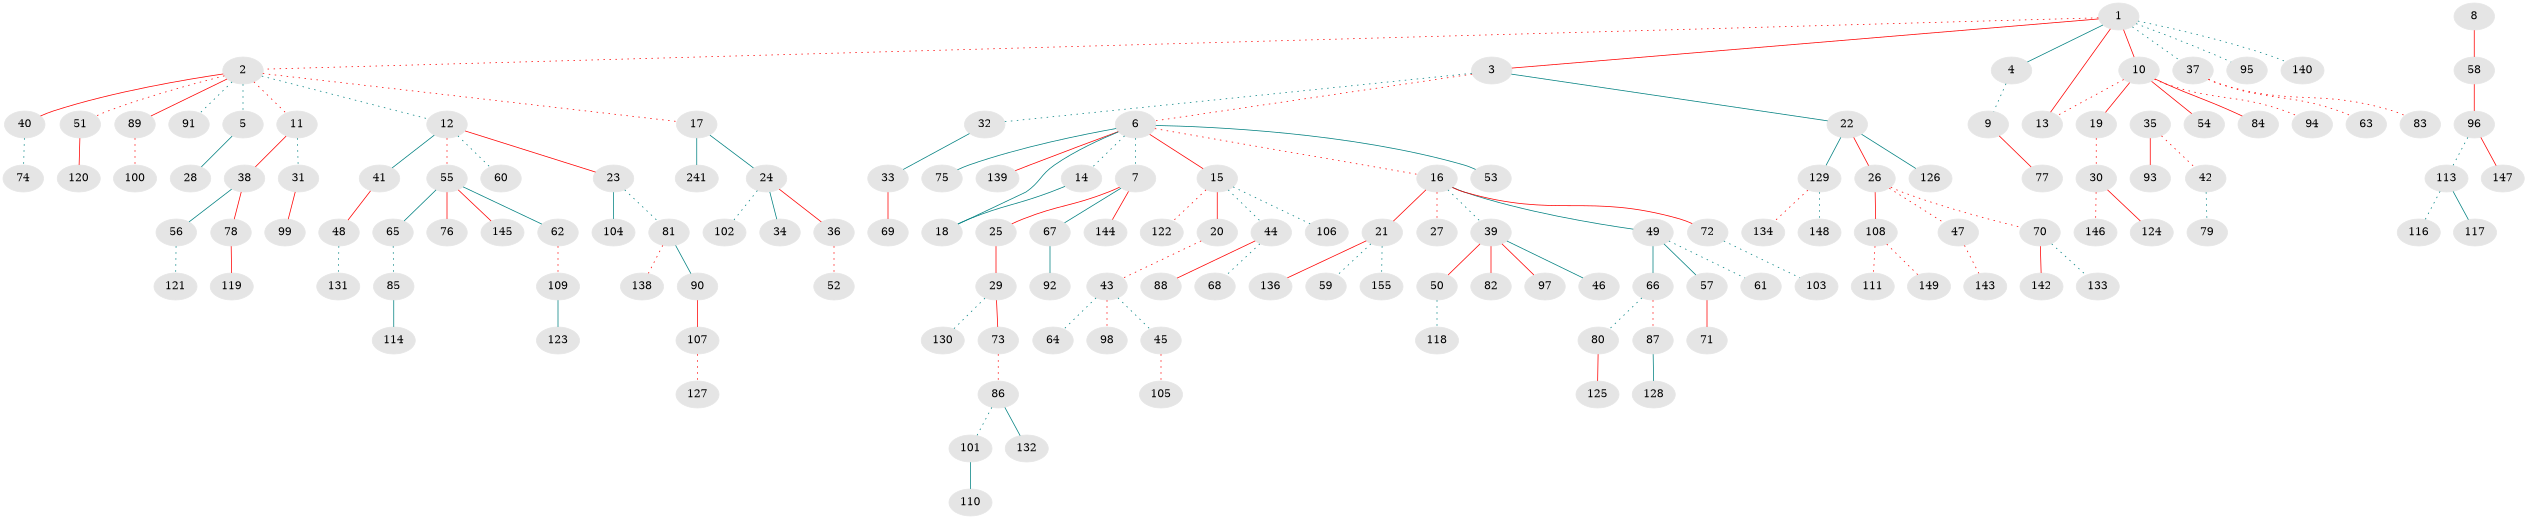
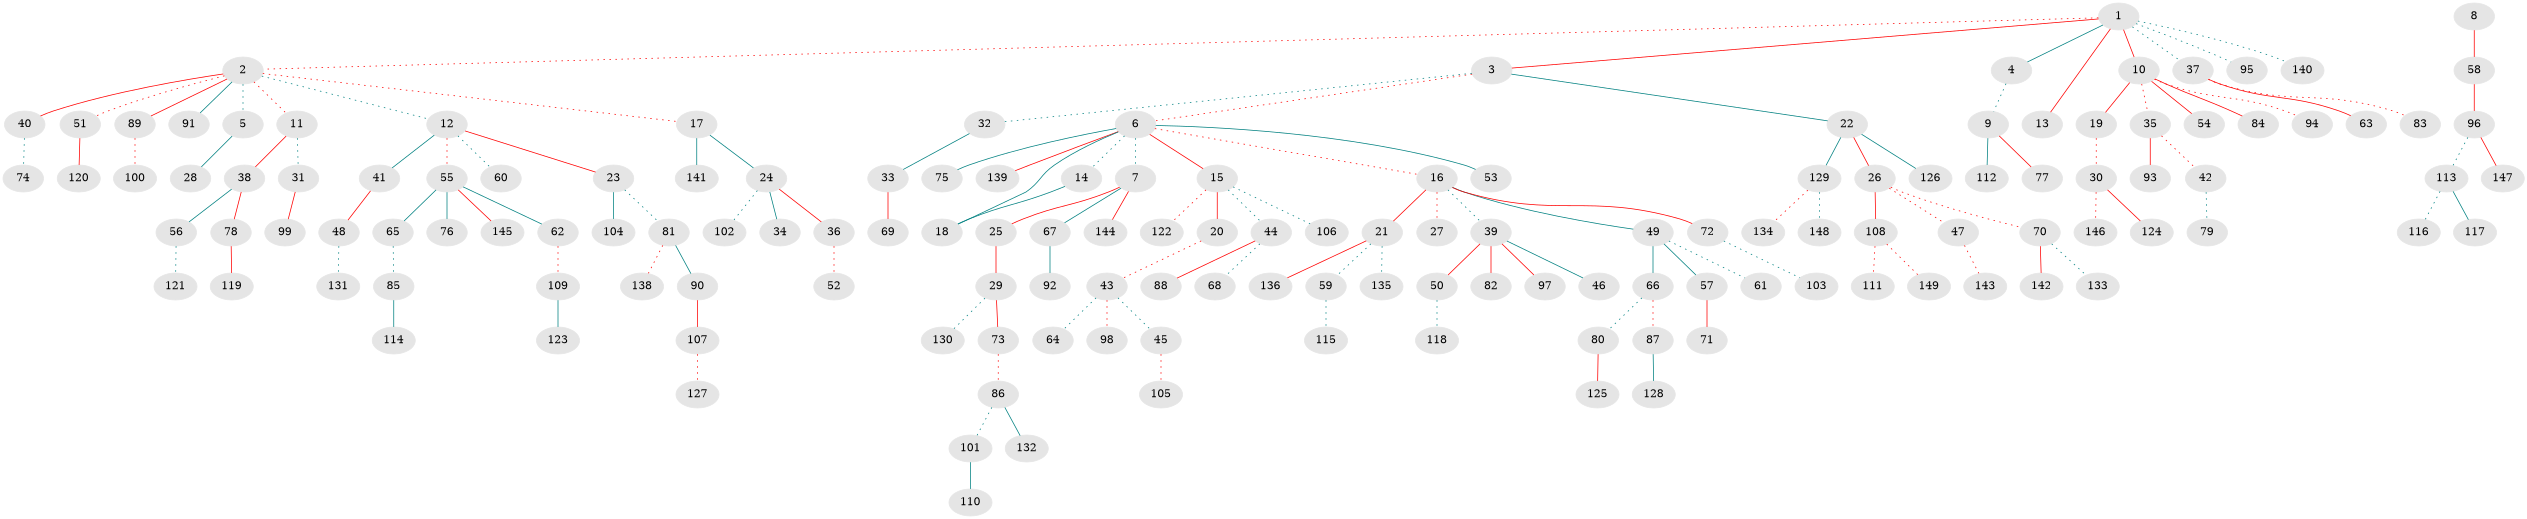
edge "2" -- "91": style dotted -> solid
edge "10" -- "13": now "10" -- "35"
edge "37" -- "63": style dotted -> solid
node "241": label "241" -> "141"
node "112": added
edge "55" -- "76": color red -> teal
node "155": label "155" -> "135"
node "115": added
